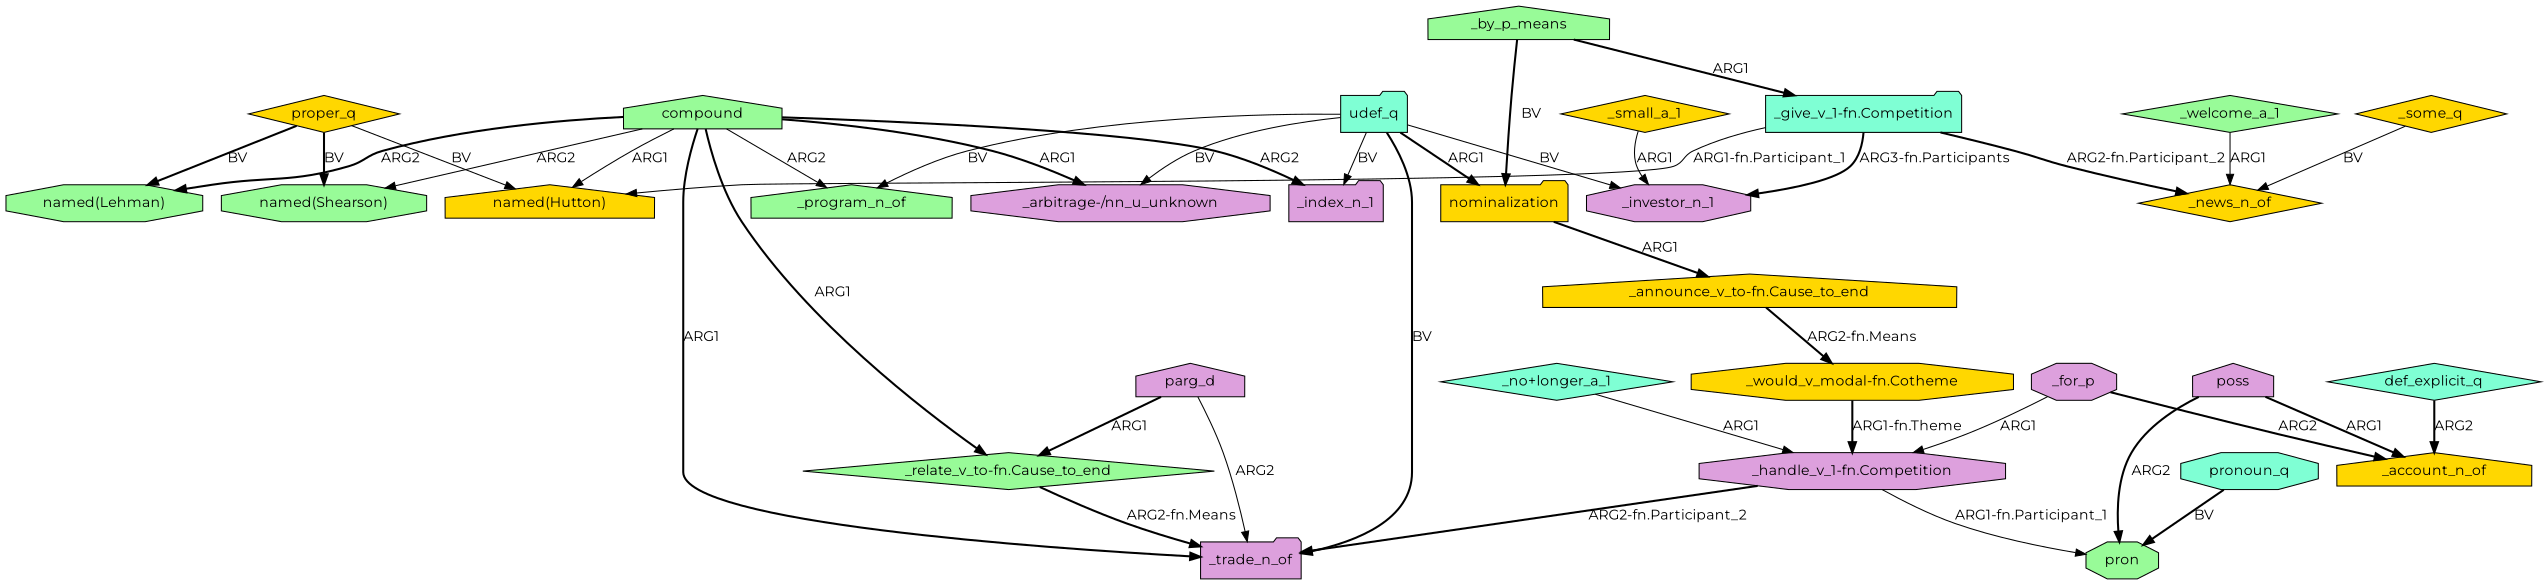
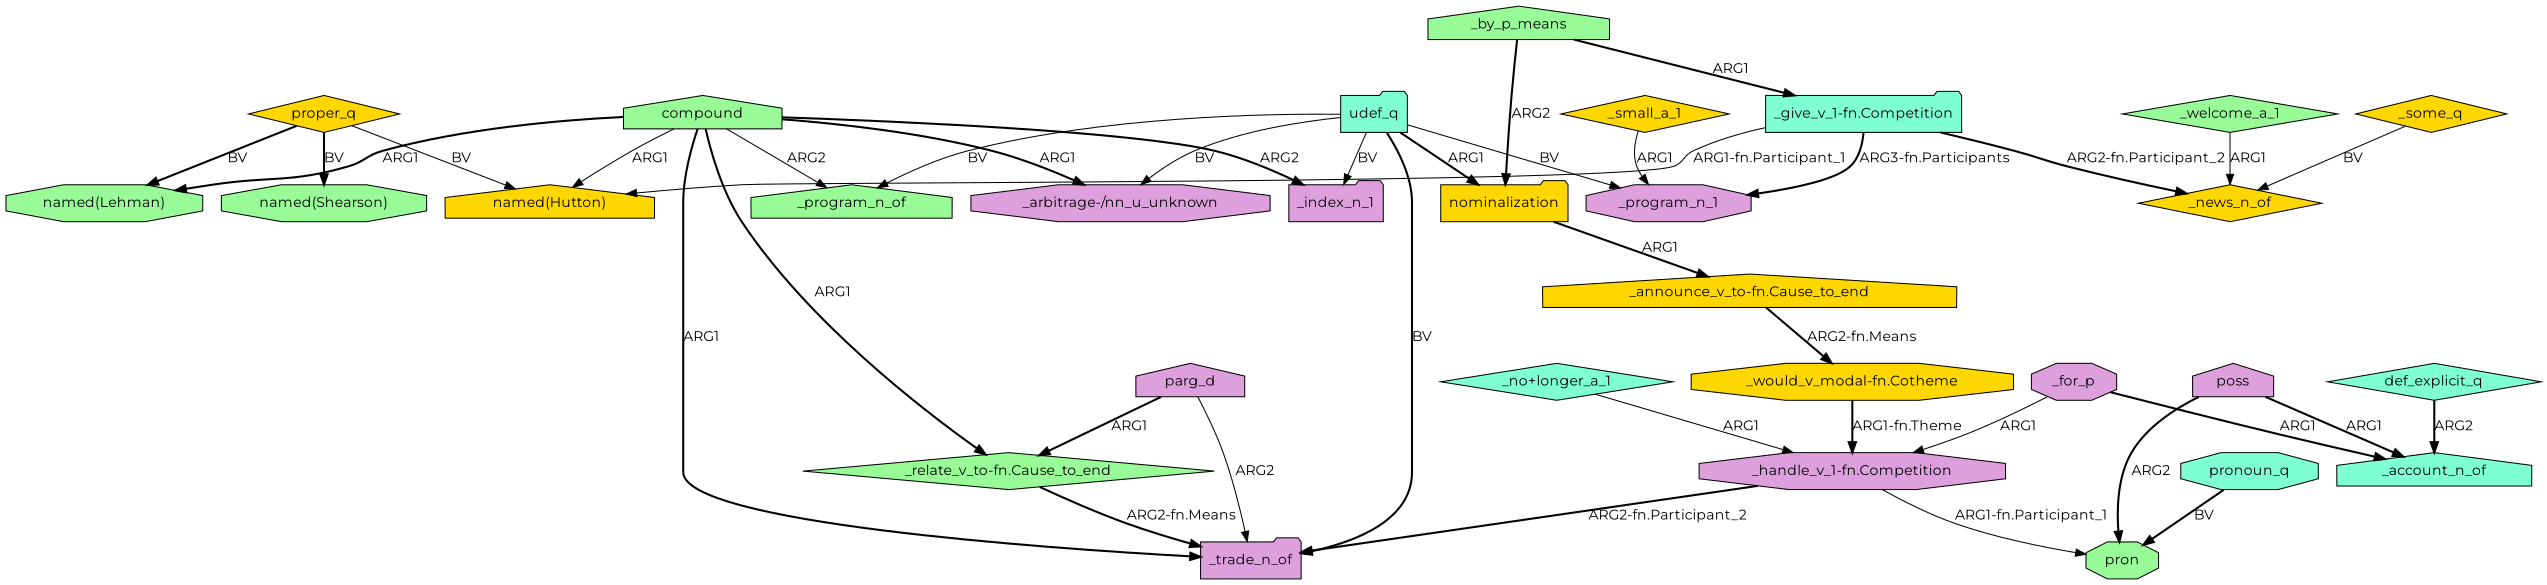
edge "_by_p_means" -> "nominalization": label "BV" -> "ARG2"
edge "compound" -> "named(Shearson)": removed, label "ARG2"
edge "compound" -> "named(Lehman)": label "ARG2" -> "ARG1"
node "_investor_n_1": label "_investor_n_1" -> "_program_n_1"
edge "_for_p" -> "_account_n_of": label "ARG2" -> "ARG1"
node "_account_n_of": fillcolor gold -> aquamarine
